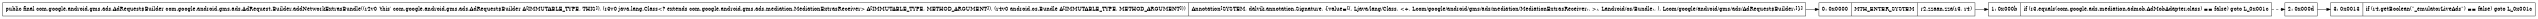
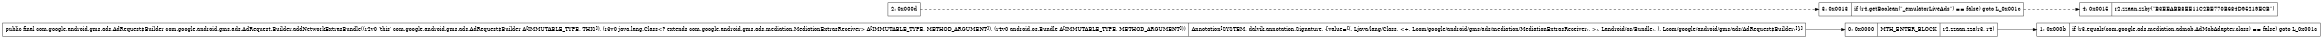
node "0: 0x0000": text "MTH_ENTER_SYSTEM" -> "MTH_ENTER_BLOCK"
node "4: 0x0015": added
edge "1: 0x000b" -> "2: 0x000d": removed
edge "2: 0x000d" -> "3: 0x0013": style solid -> dashed
